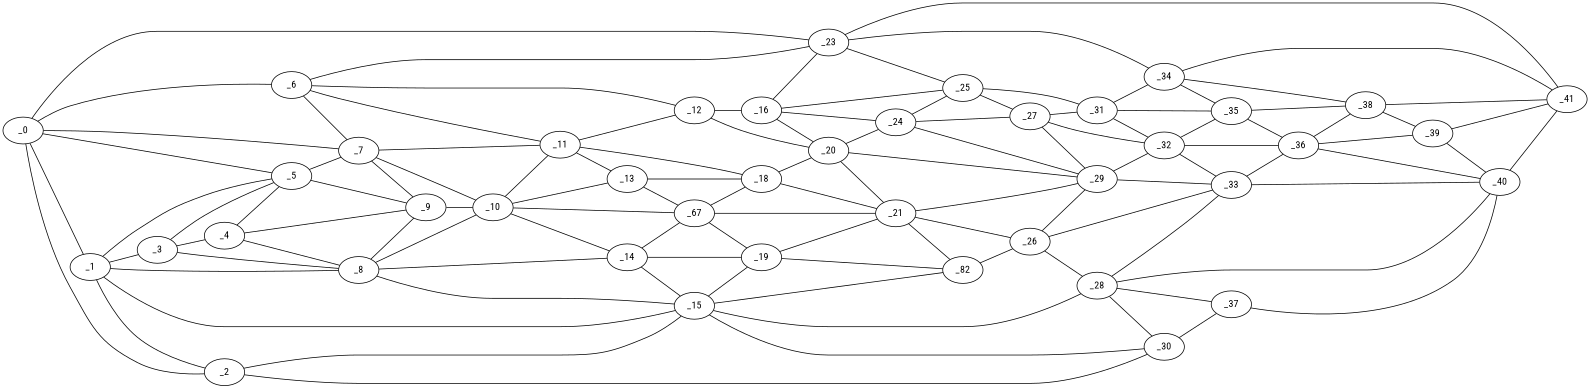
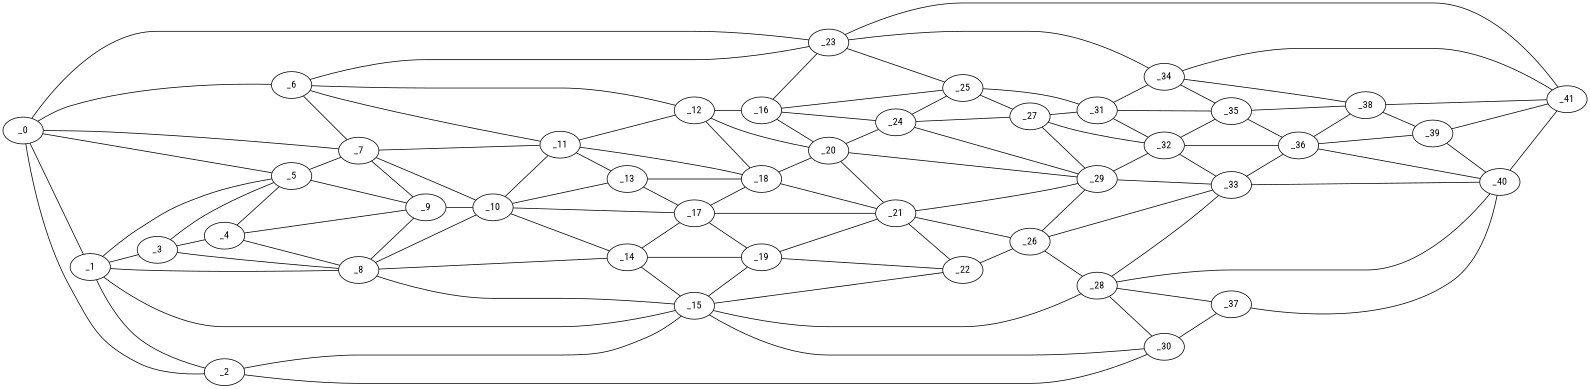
edge "_12" -- "_18": added
node "_67": label "_67" -> "_17"
node "_82": label "_82" -> "_22"
